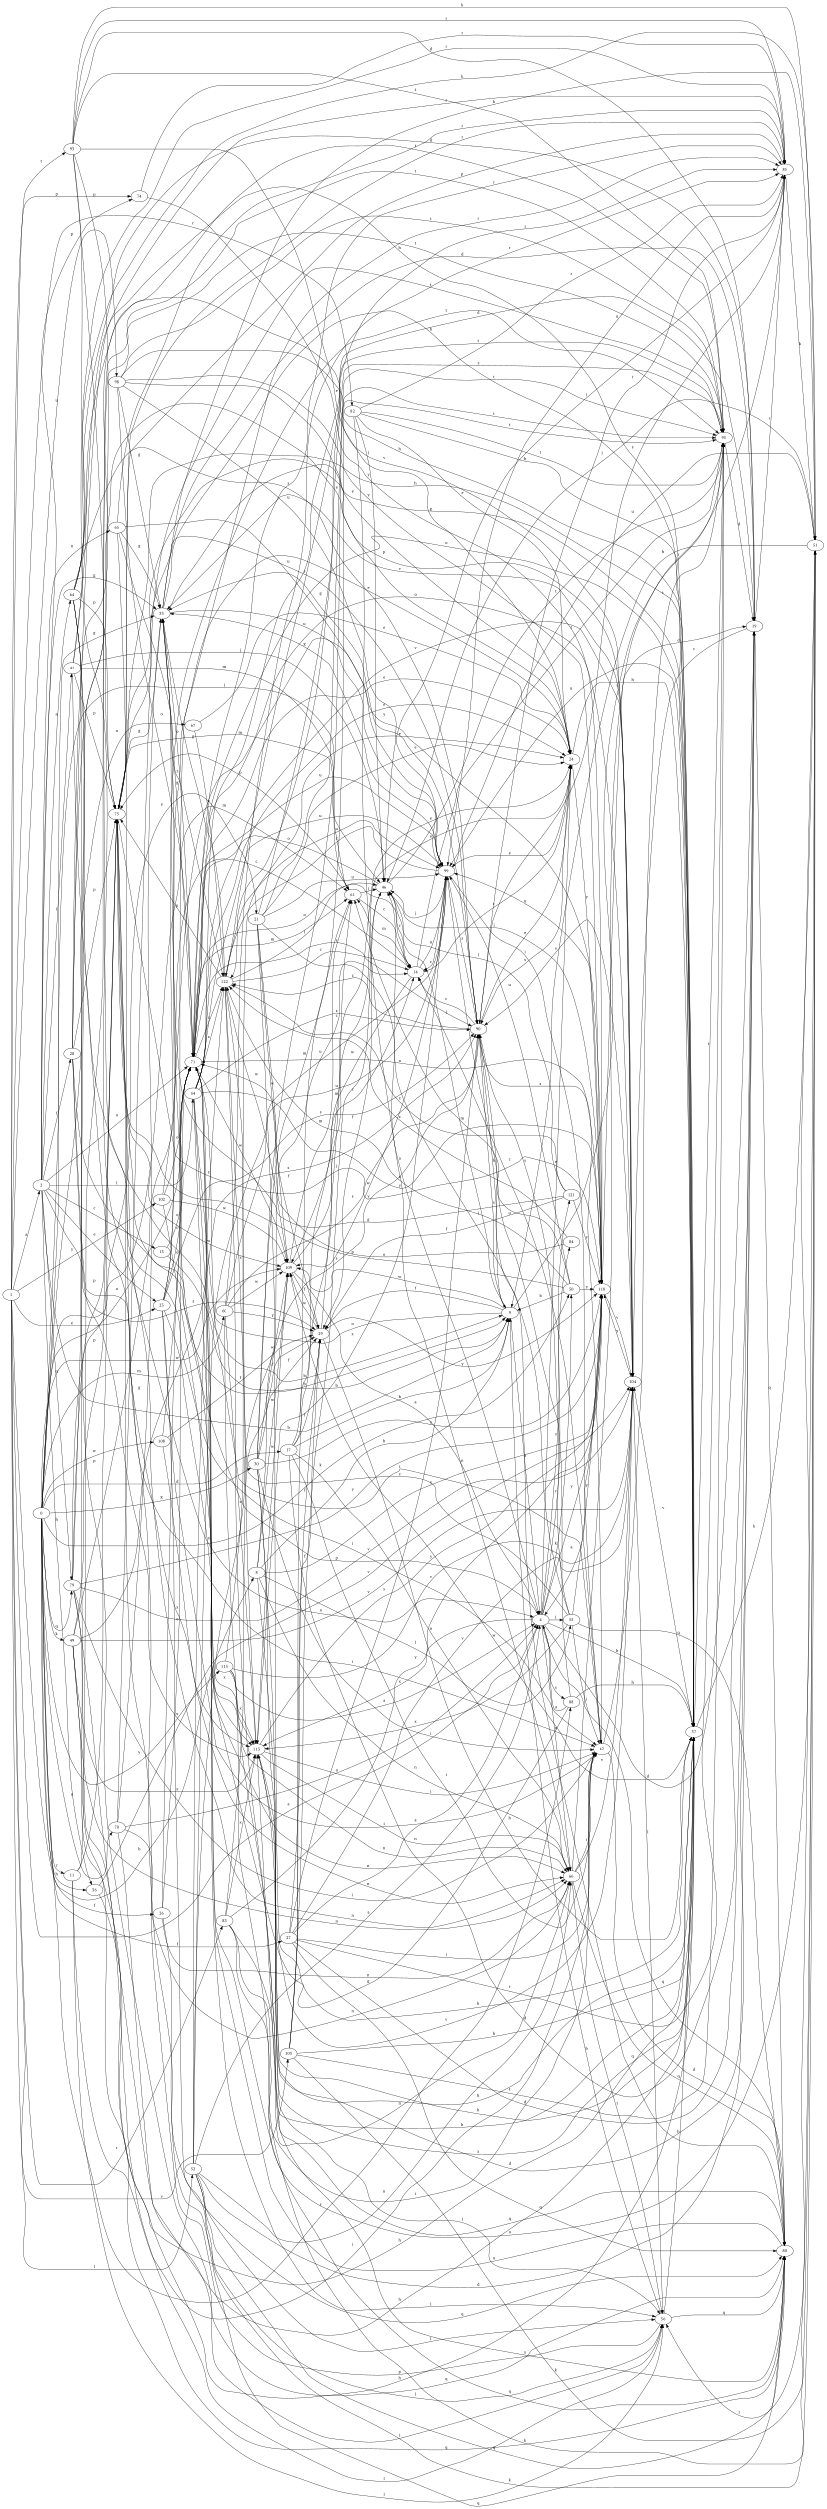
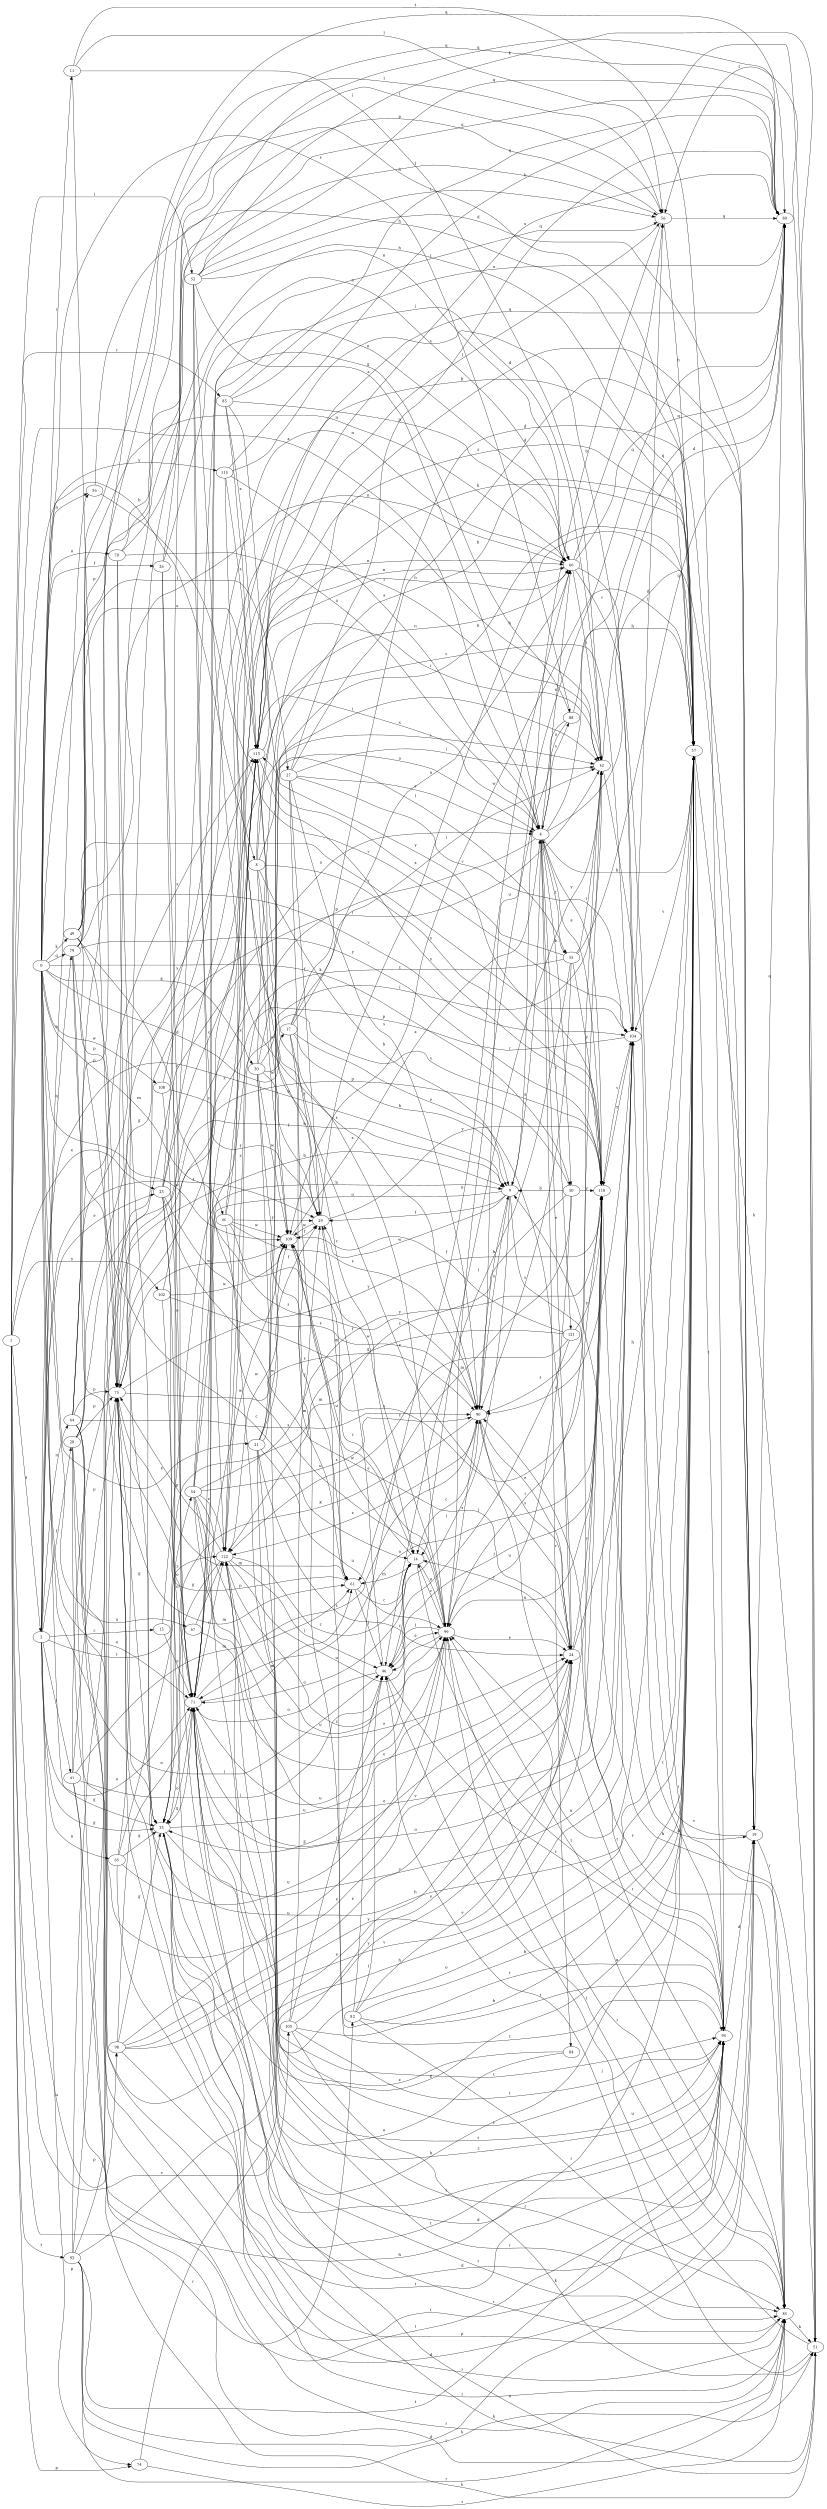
edge "99" -> "85": added, label "r"
